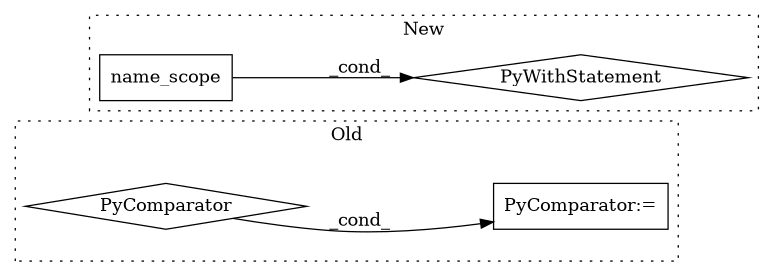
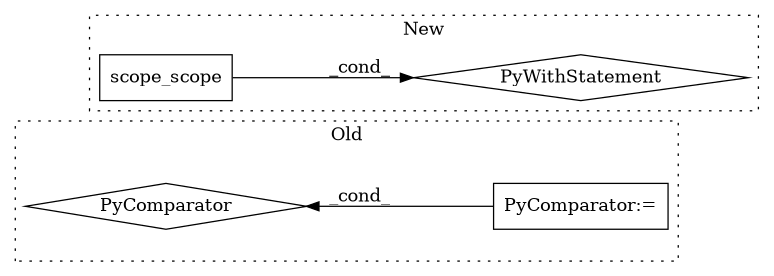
node "name_scope": label "name_scope" -> "scope_scope"
edge "PyComparator" -> "PyComparator:=": reversed
